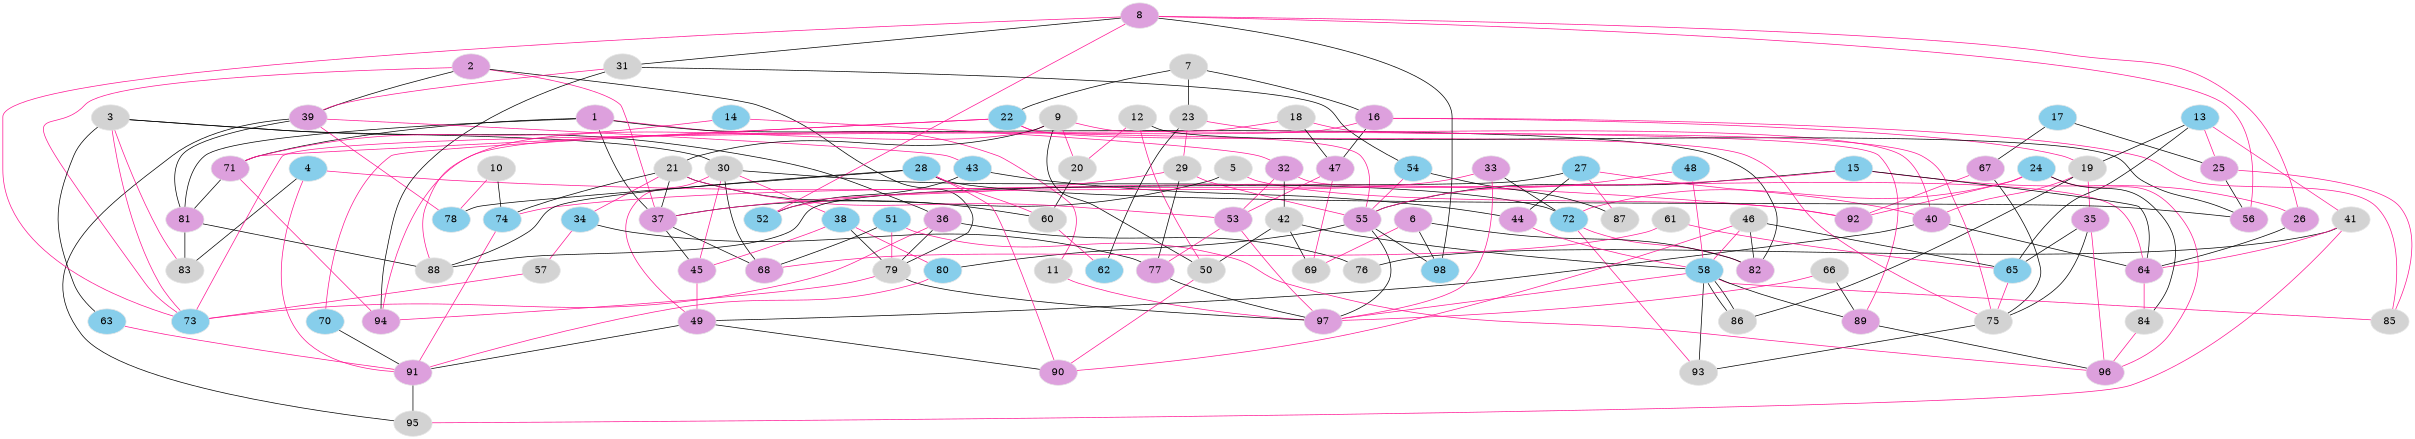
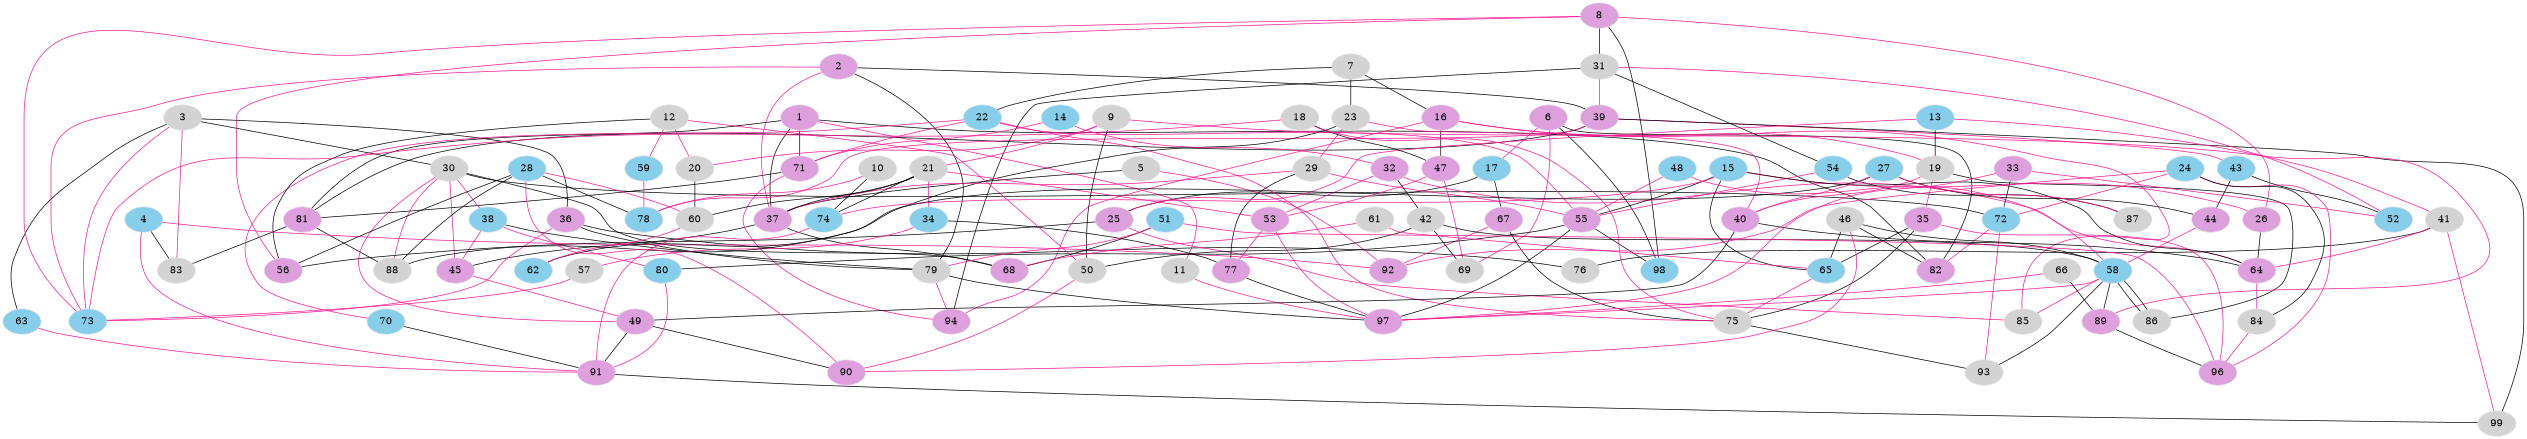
edge "8" -- "52": now "31" -- "52"
edge "9" -- "88": now "30" -- "88"
edge "9" -- "21": color black -> deeppink
edge "6" -- "17": added
node "59": added
edge "13" -- "65": now "15" -- "65"
edge "46" -- "58": color deeppink -> black
node "95": label "95" -> "99"
